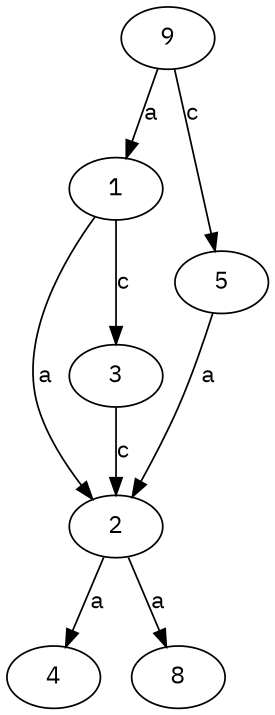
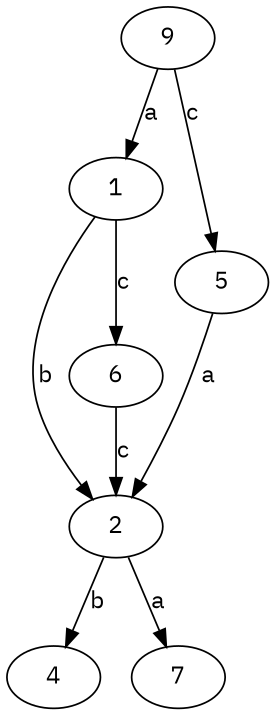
edge "1" -> "2": label "a" -> "b"
node "3": label "3" -> "6"
edge "2" -> "4": label "a" -> "b"
node "8": label "8" -> "7"
